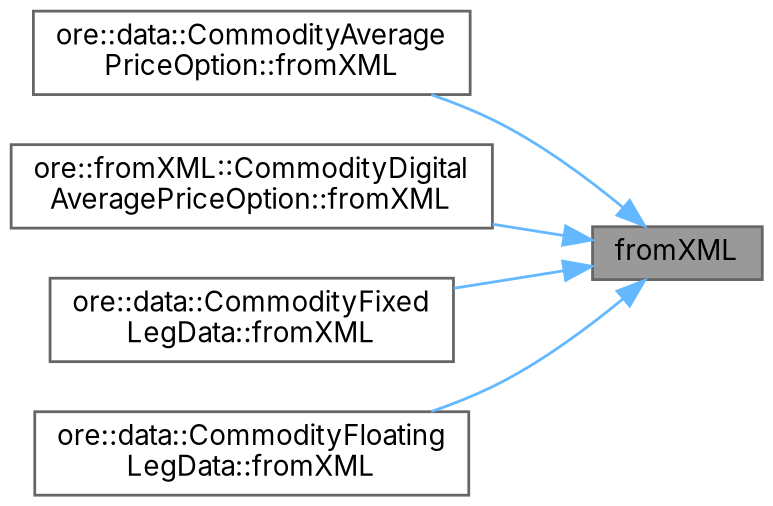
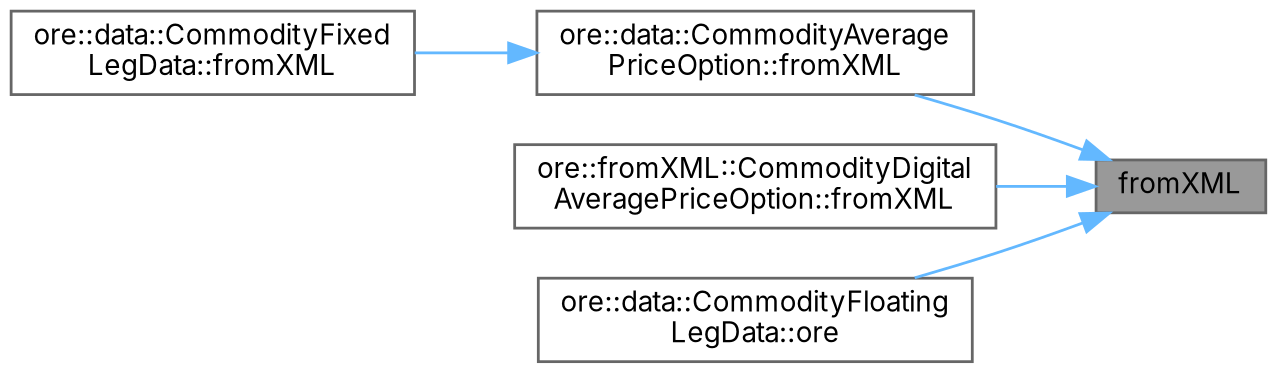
edge "ore::data::CommodityFixed LegData::fromXML" -> "fromXML": now "ore::data::CommodityFixed LegData::fromXML" -> "ore::data::CommodityAverage PriceOption::fromXML"
node "ore::data::CommodityFloating LegData::fromXML": label "ore::data::CommodityFloating LegData::fromXML" -> "ore::data::CommodityFloating LegData::ore"
